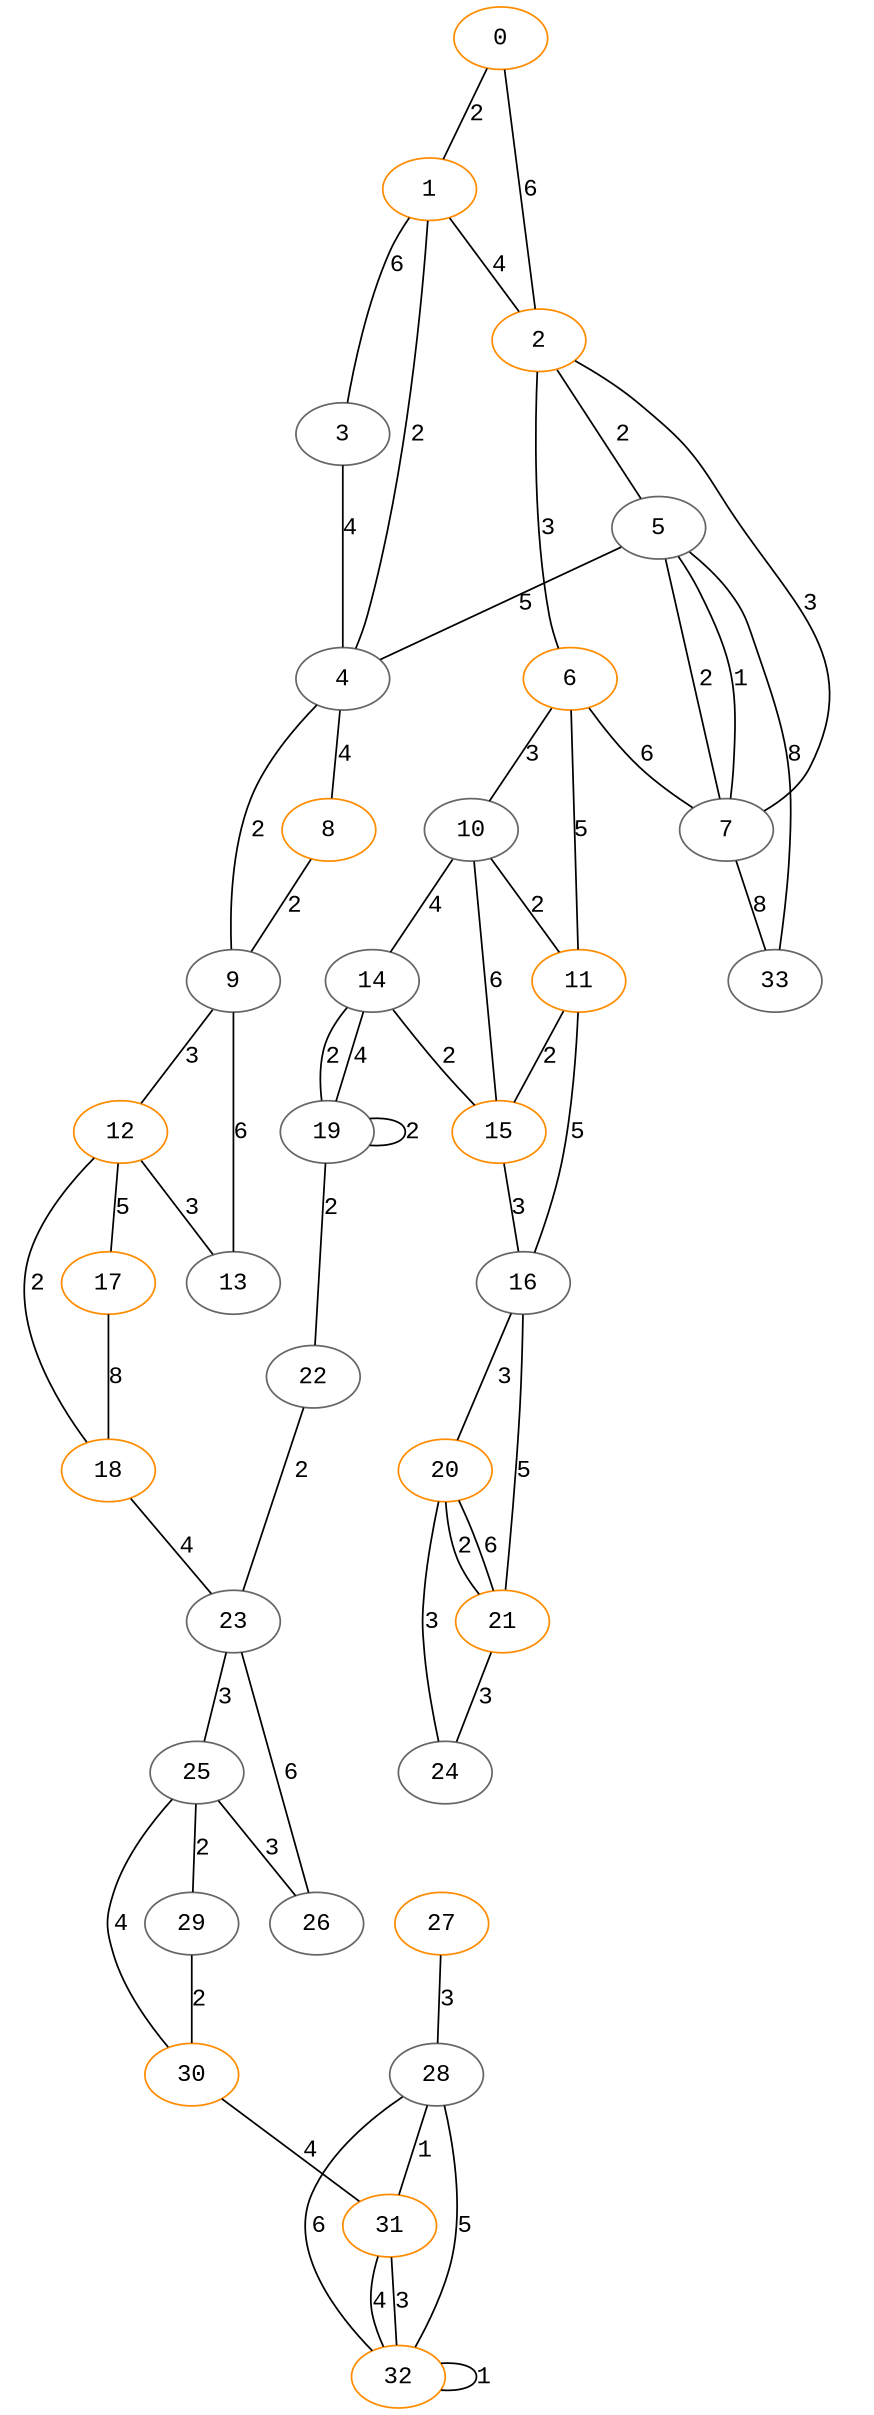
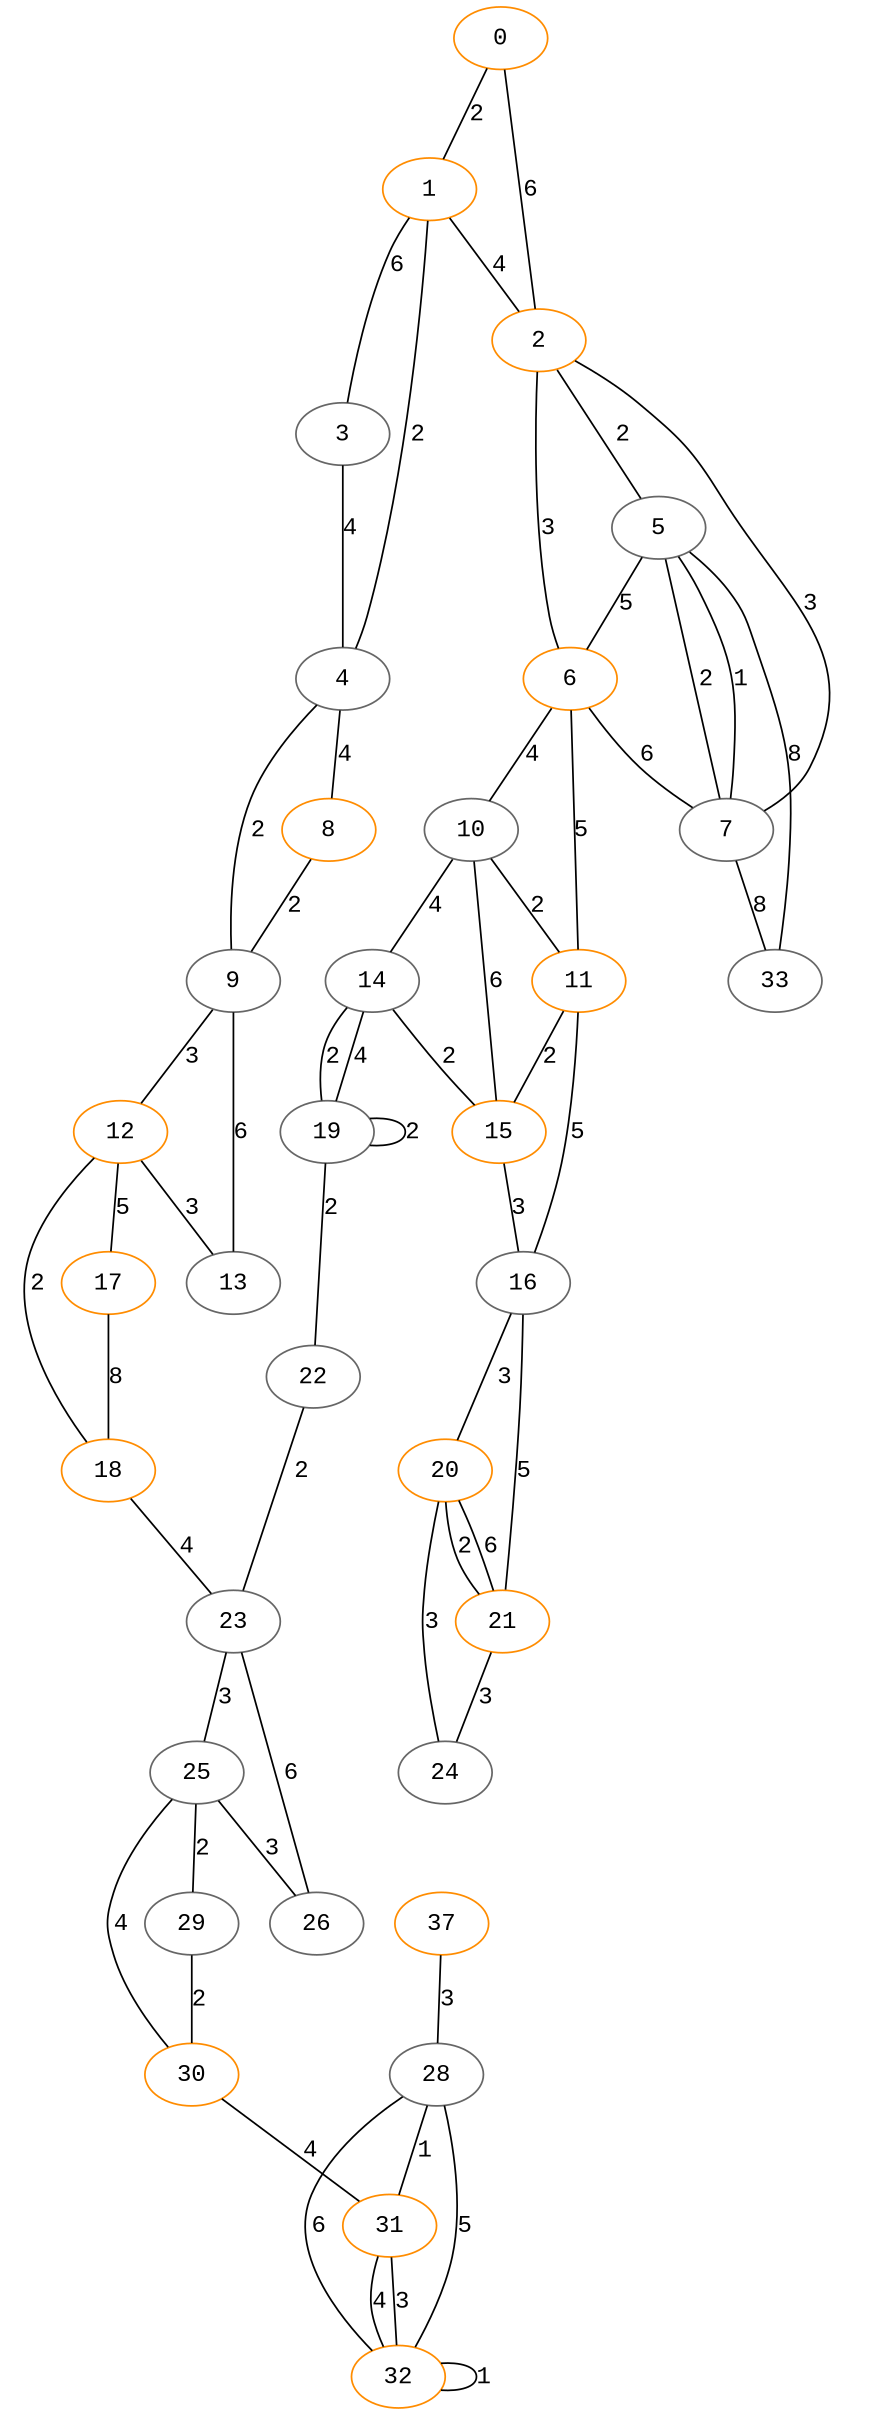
edge "5" -- "4": now "5" -- "6"
edge "6" -- "10": label "3" -> "4"
node "27": label "27" -> "37"
